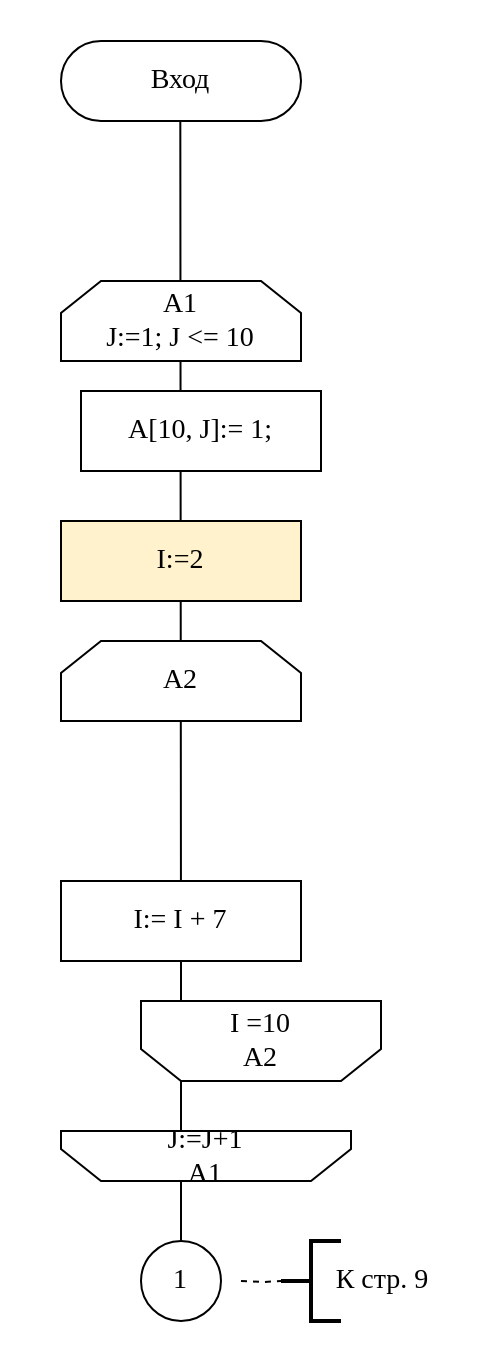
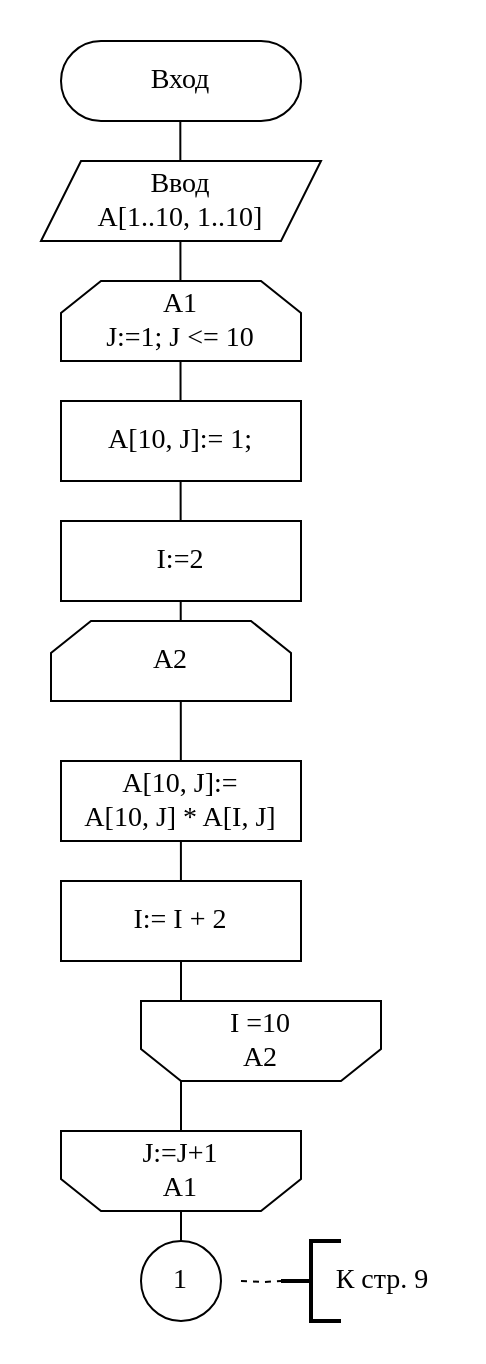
node "Ввод A[1..10, 1..10]": added
node "A[10, J]:= 1;": moved (201, 431) -> (181, 441)
node "I:=2": fillcolor #fff2cc -> #ffffff
node "А2": moved (181, 681) -> (171, 661)
node "A[10, J]:= A[10, J] * A[I, J]": added
node "I:= I + 7": label "I:= I + 7" -> "I:= I + 2"
node "J:=J+1А1": size 290x50 -> 240x80
